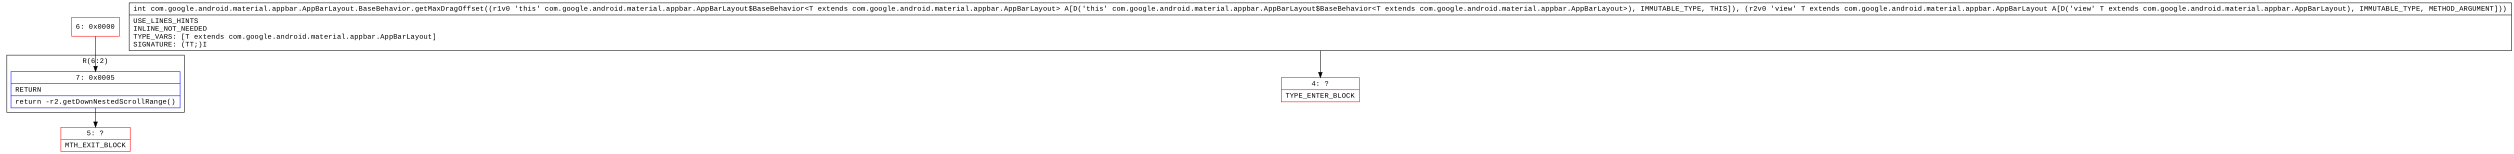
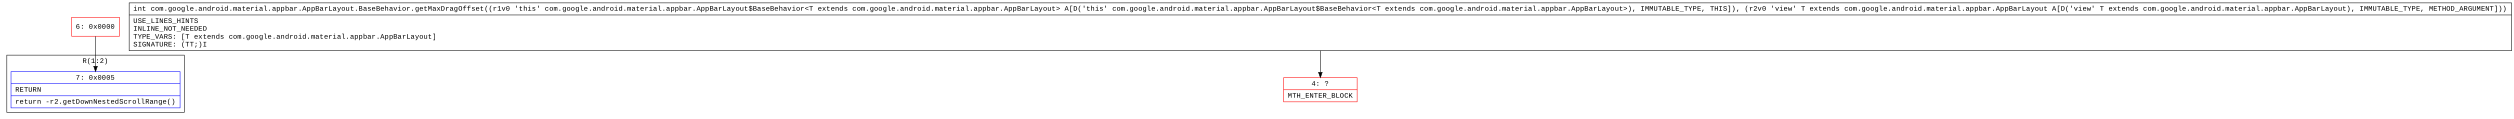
cluster "R(6:2)": label "R(6:2)" -> "R(1:2)"
node "4: ?": text "TYPE_ENTER_BLOCK" -> "MTH_ENTER_BLOCK"
node "5: ?": removed
